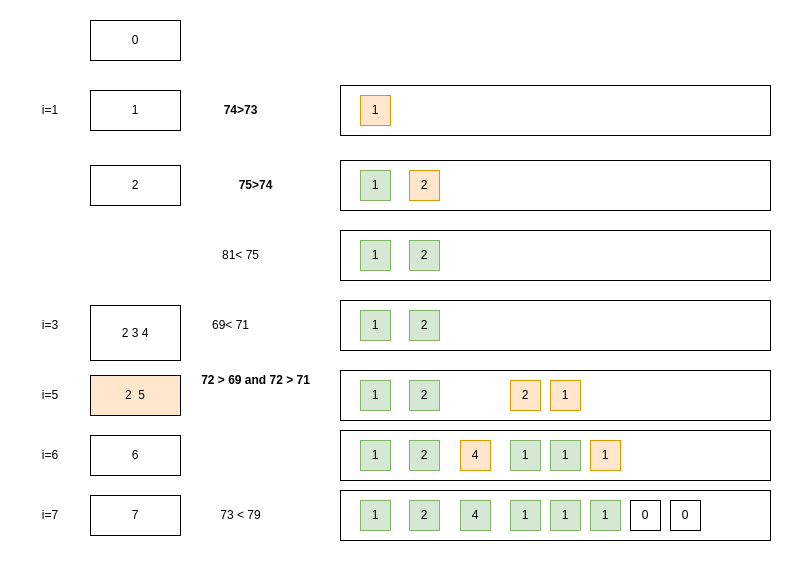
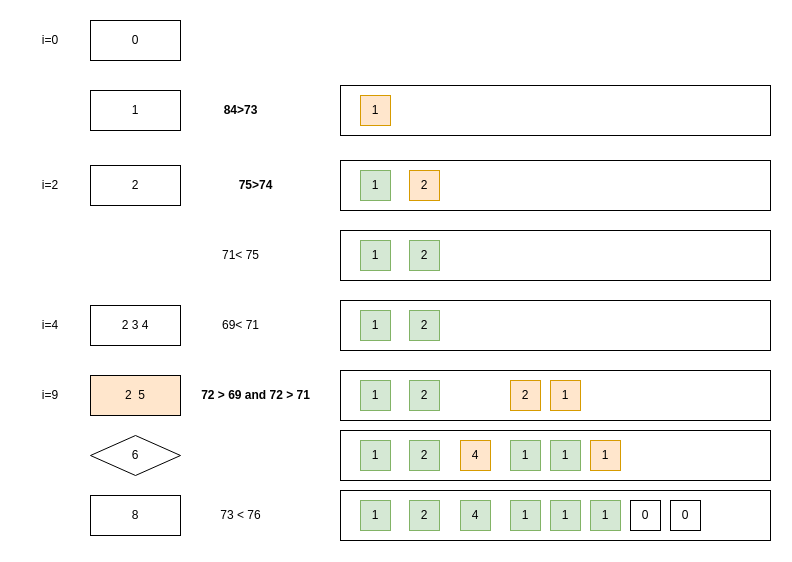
node "i=0": added
node "i=1": removed
node "74>73": label "74>73" -> "84>73"
node "i=2": added
node "81< 75": label "81< 75" -> "71< 75"
node "i=3": label "i=3" -> "i=4"
node "69< 71": moved (231, 326) -> (241, 326)
node "2 3 4": size 90x55 -> 90x40
node "72 > 69 and 72 > 71": moved (256, 381) -> (256, 396)
node "i=5": label "i=5" -> "i=9"
node "i=6": removed
node "6": shape rectangle -> diamond
node "i=7": removed
node "7": label "7" -> "8"
node "73 < 79": label "73 < 79" -> "73 < 76"
